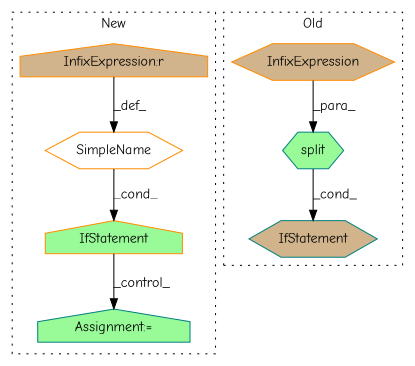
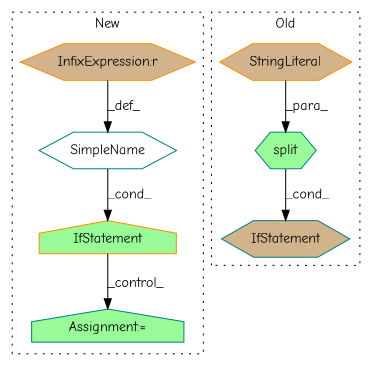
node "InfixExpression:r": shape house -> hexagon
node "InfixExpression": label "InfixExpression" -> "StringLiteral"
node "SimpleName": color darkorange -> teal
